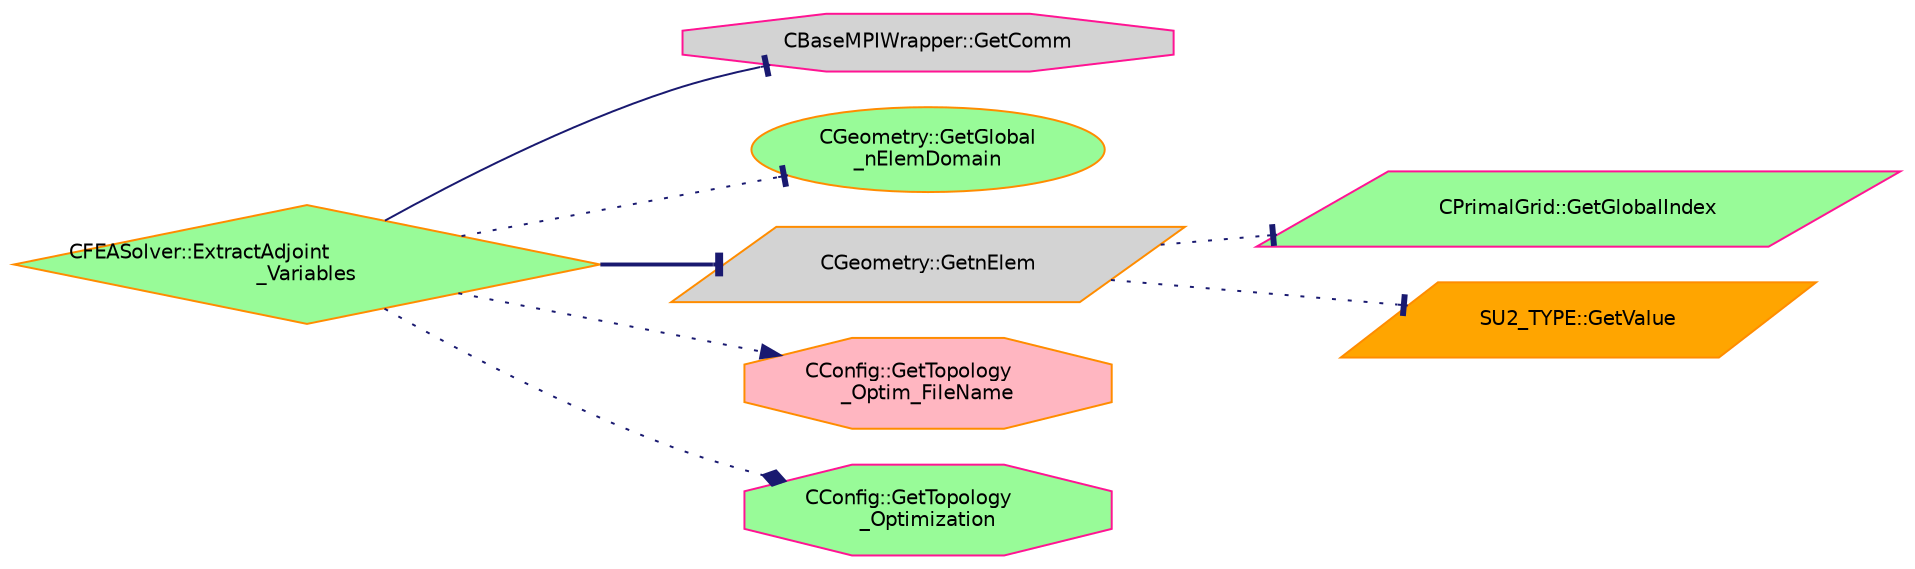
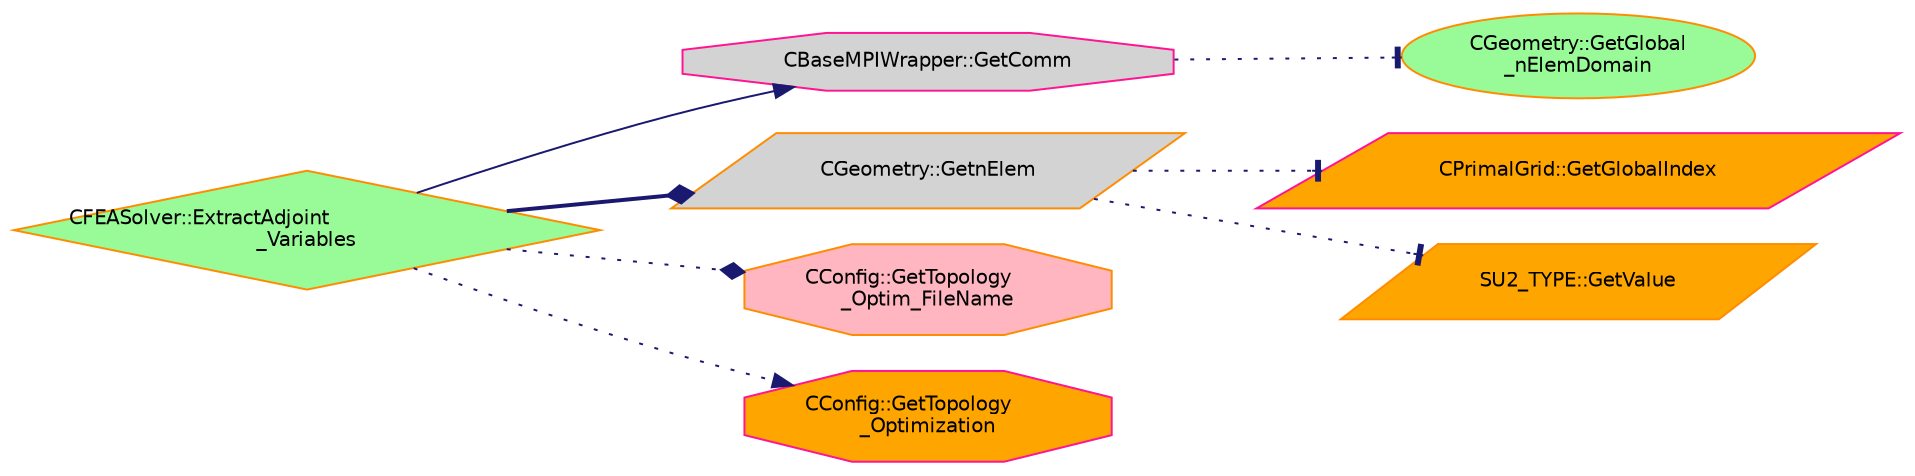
edge "CFEASolver::ExtractAdjoint _Variables" -> "CBaseMPIWrapper::GetComm": arrowhead tee -> normal
edge "CFEASolver::ExtractAdjoint _Variables" -> "CGeometry::GetGlobal _nElemDomain": now "CBaseMPIWrapper::GetComm" -> "CGeometry::GetGlobal _nElemDomain"
node "CPrimalGrid::GetGlobalIndex": fillcolor palegreen -> orange
edge "CFEASolver::ExtractAdjoint _Variables" -> "CGeometry::GetnElem": arrowhead tee -> diamond
edge "CFEASolver::ExtractAdjoint _Variables" -> "CConfig::GetTopology _Optim_FileName": arrowhead normal -> diamond
edge "CFEASolver::ExtractAdjoint _Variables" -> "CConfig::GetTopology _Optimization": arrowhead diamond -> normal
node "CConfig::GetTopology _Optimization": fillcolor palegreen -> orange
